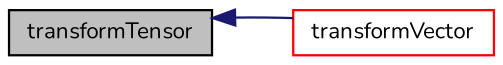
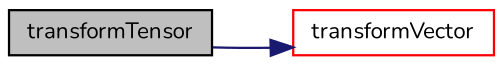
edge "transformVector" -> "transformTensor": reversed
